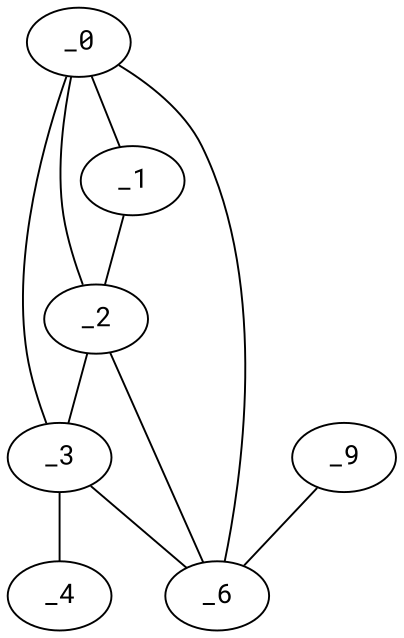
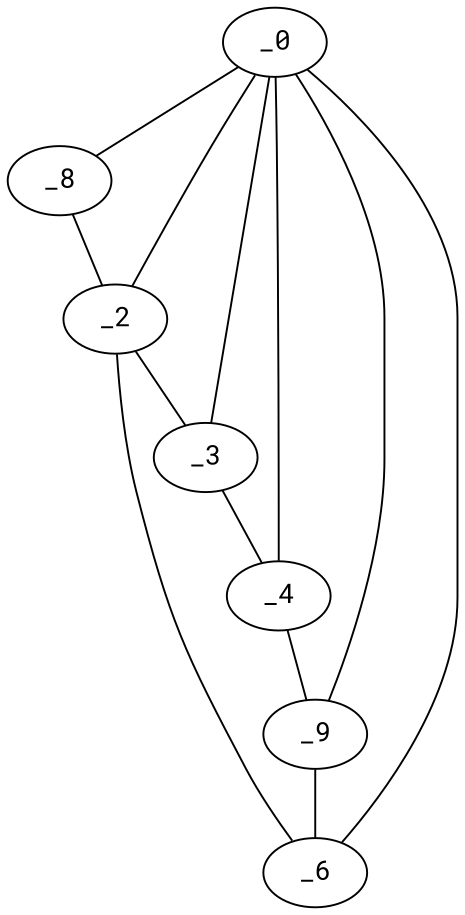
node "_1": label "_1" -> "_8"
edge "_0" -- "_4": added
edge "_0" -- "_9": added
edge "_3" -- "_6": removed
edge "_4" -- "_9": added
